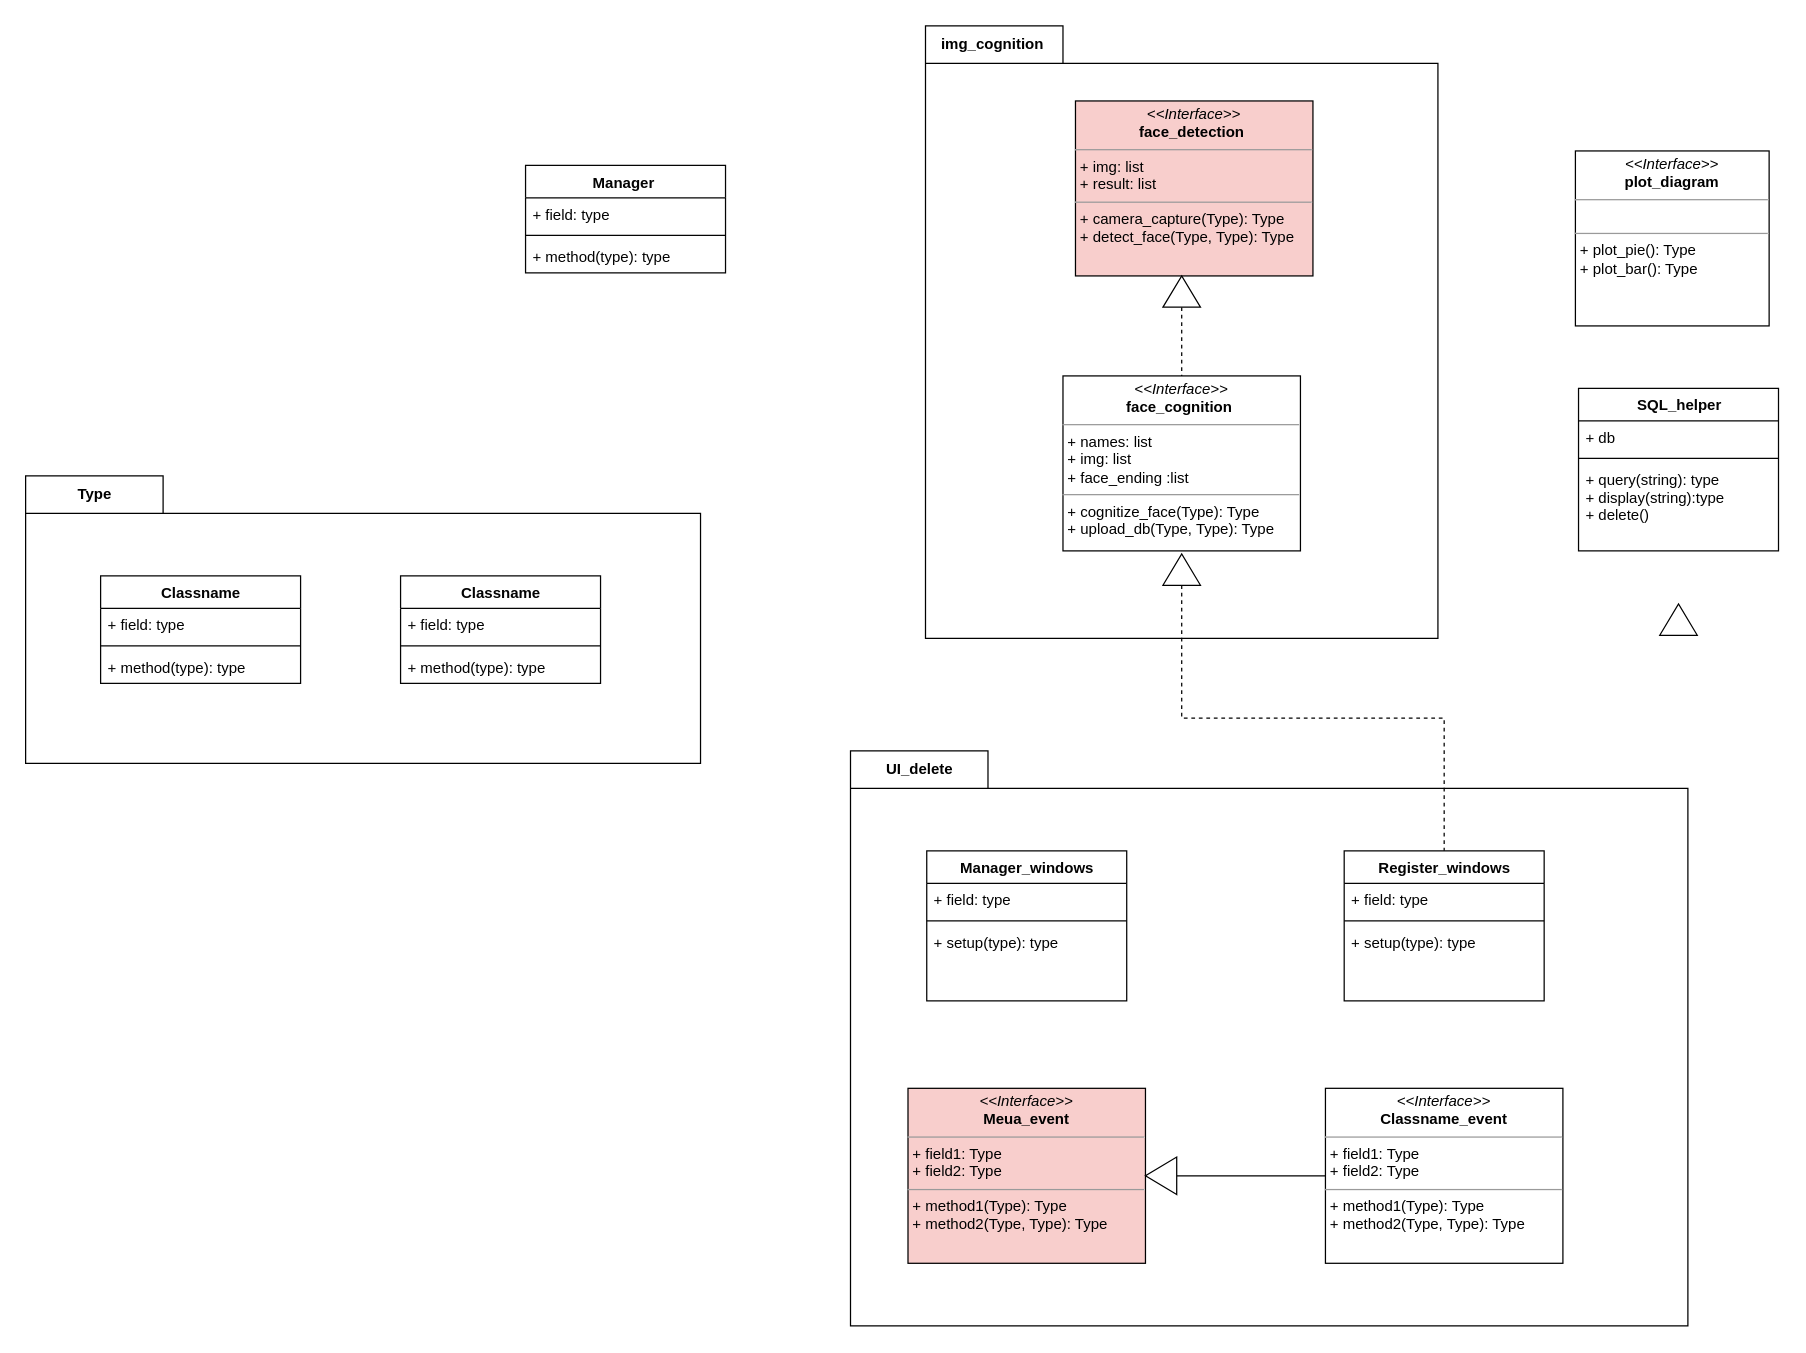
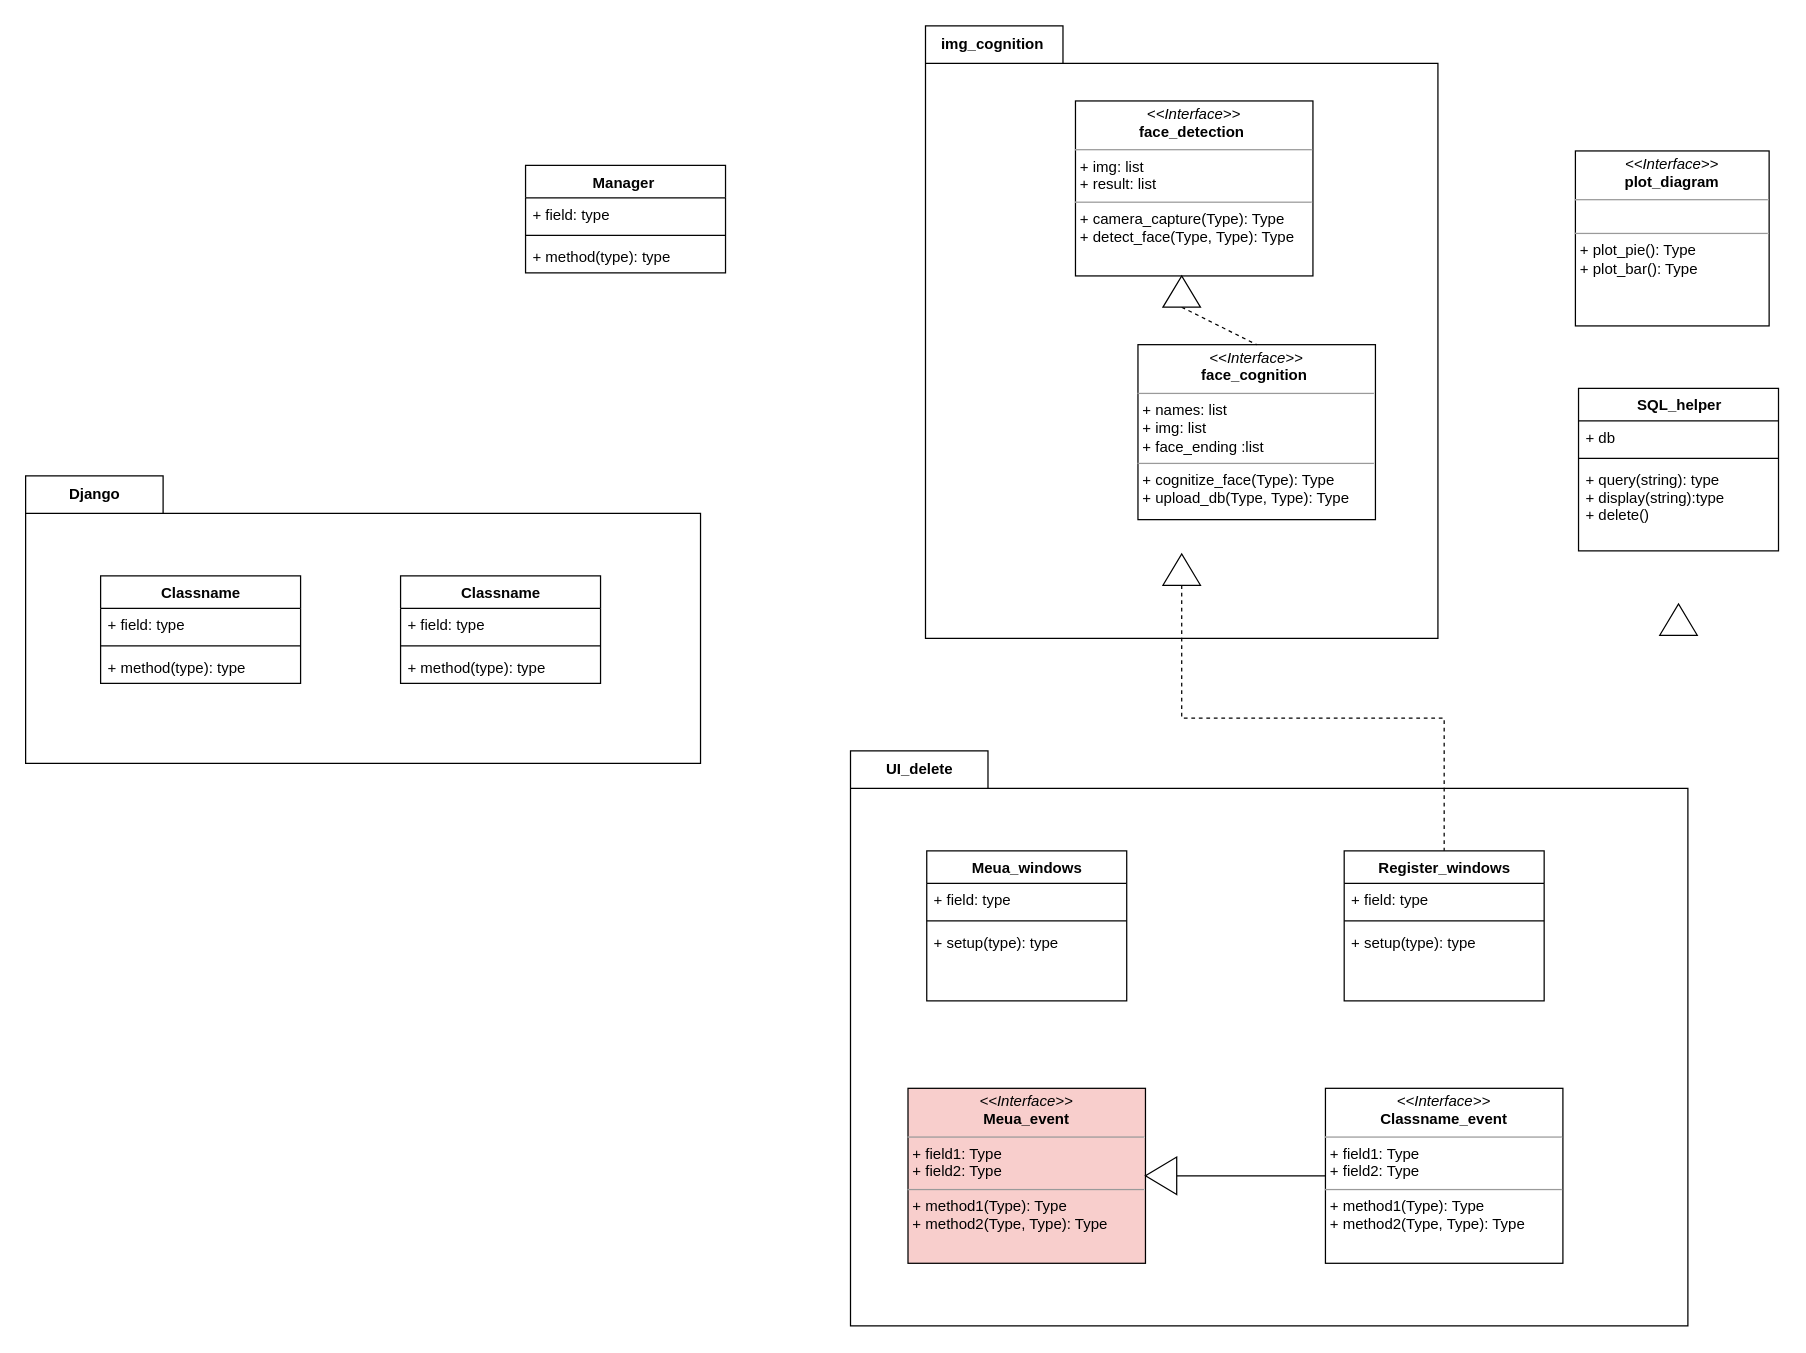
node "<<Interface>> face_detection + img: list + result: list + camera_capture(Type): Type + detect_face(Type, Type): Type": fillcolor #f8cecc -> #ffffff
node "<<Interface>> face_cognition + names: list + img: list + face_ending :list + cognitize_face(Type): Type + upload_db(Type, Type): Type": moved (1182, 463) -> (1257, 432)
node "Type": label "Type" -> "Django"
node "Manager_windows": label "Manager_windows" -> "Meua_windows"
